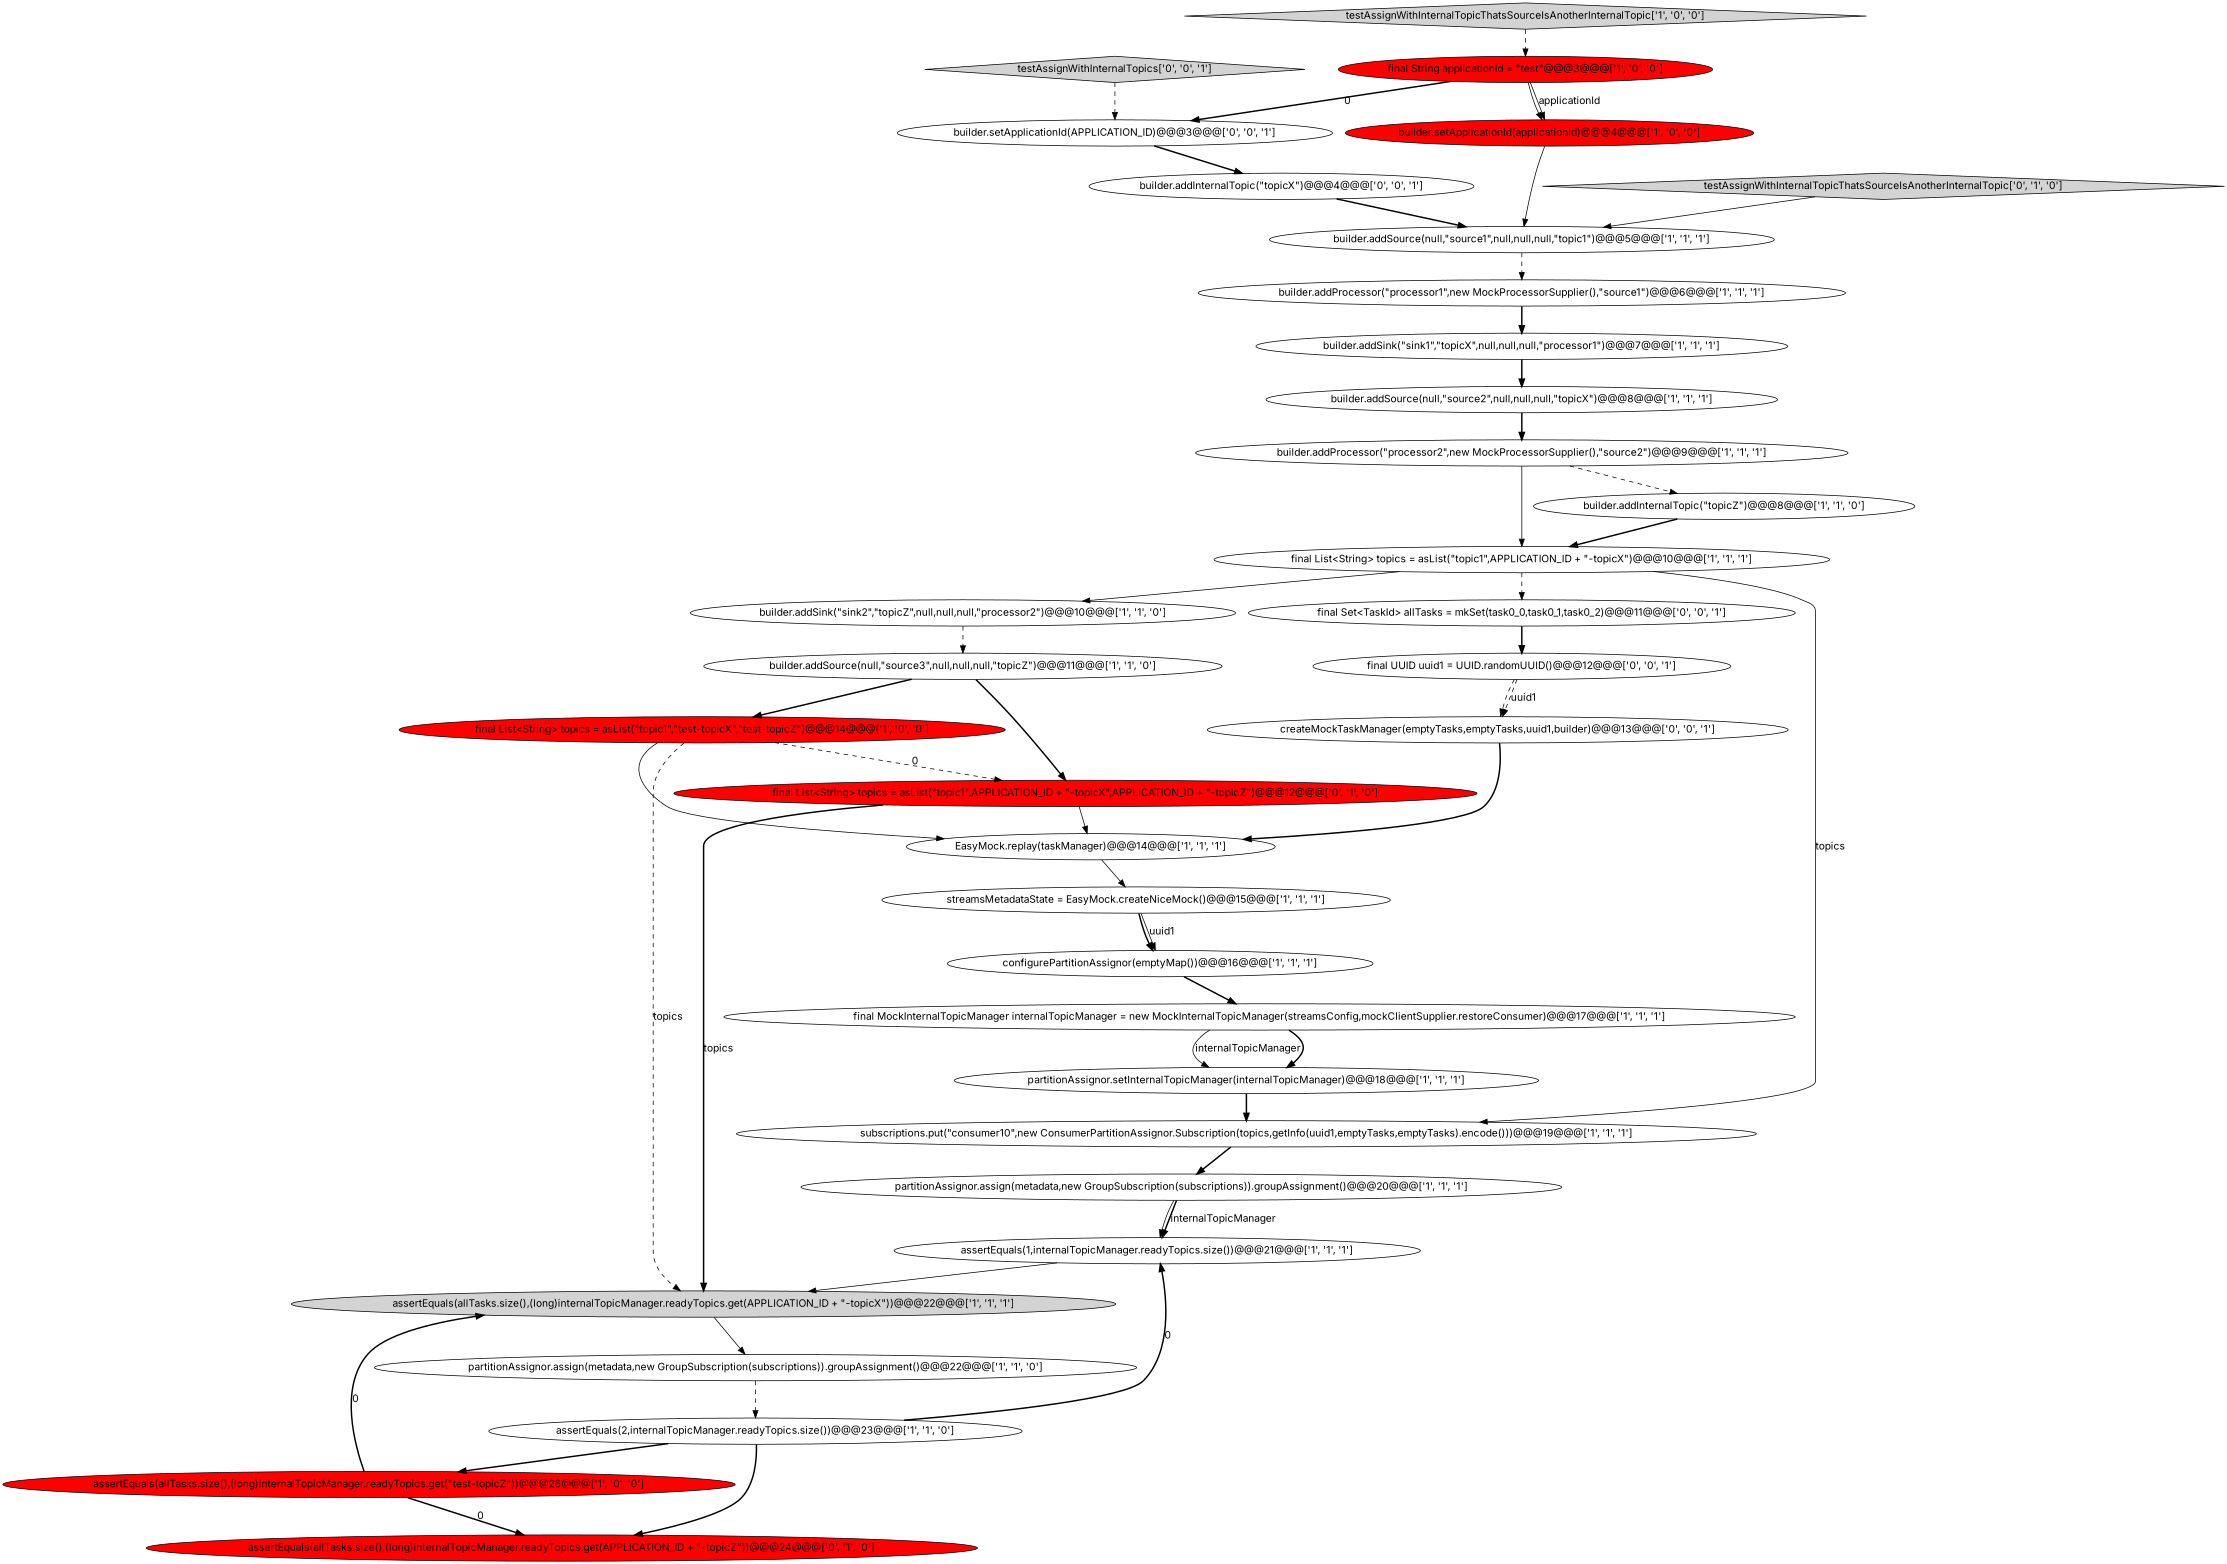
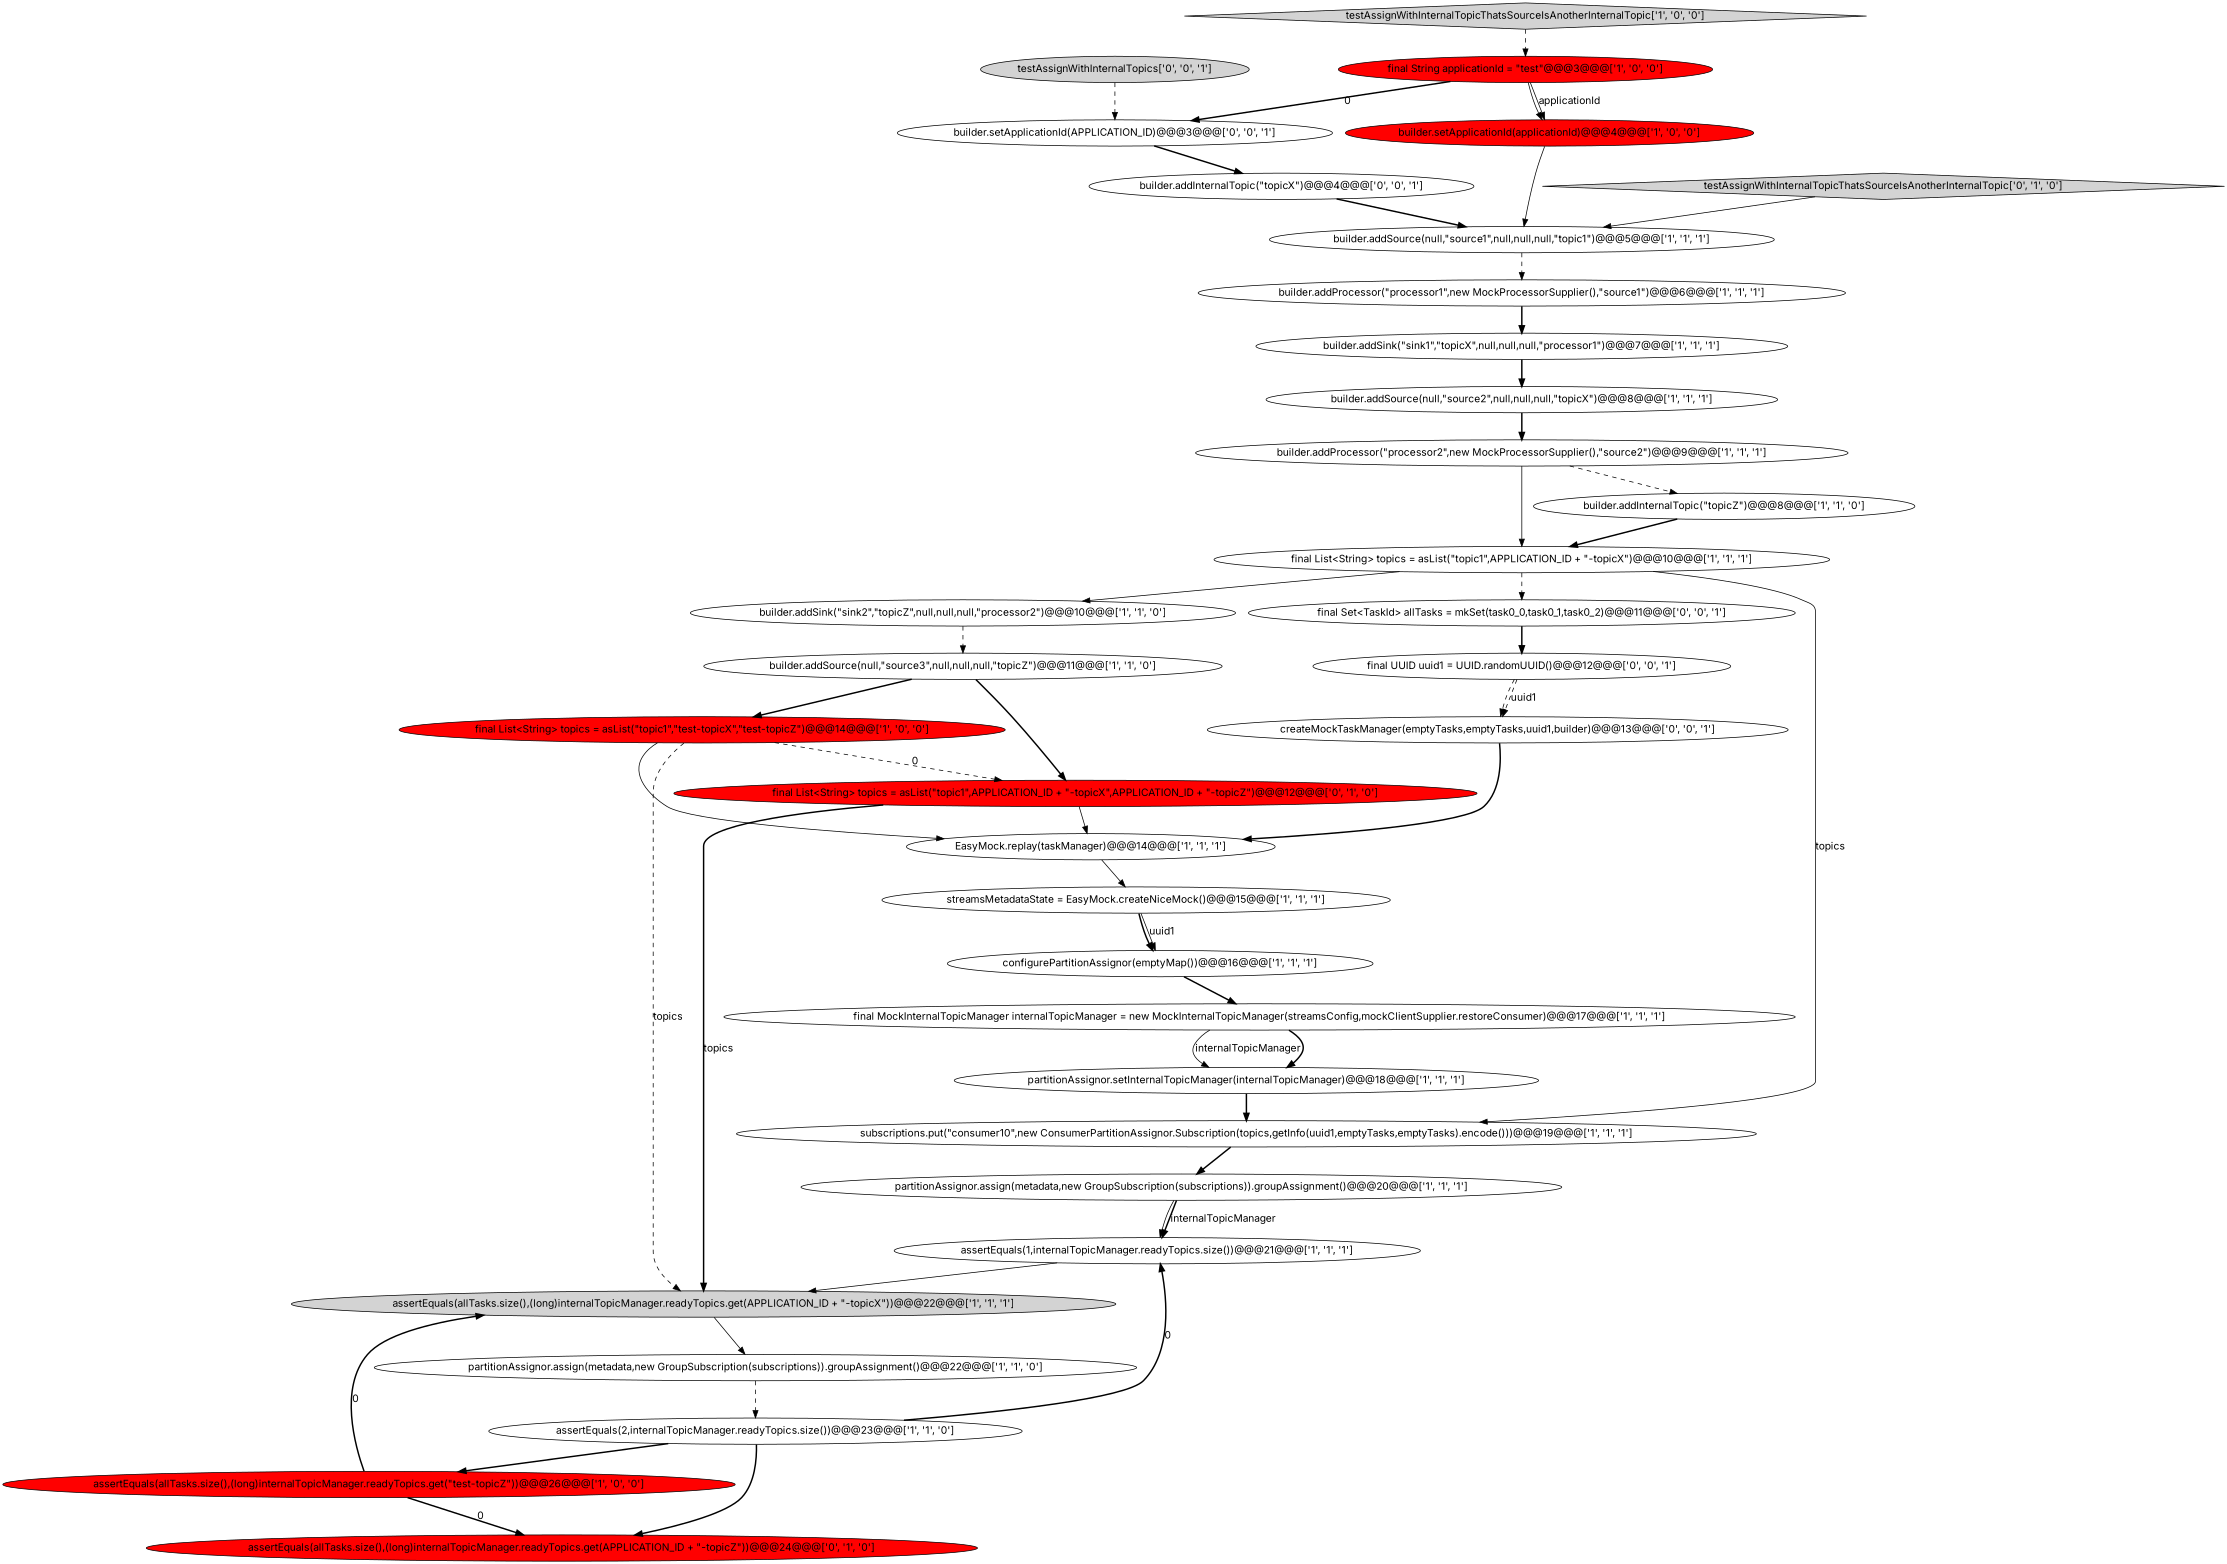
node "testAssignWithInternalTopics['0', '0', '1']": shape diamond -> ellipse
